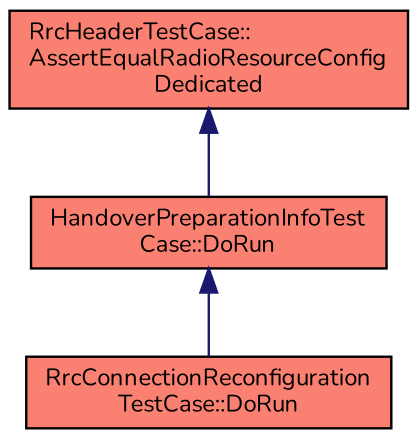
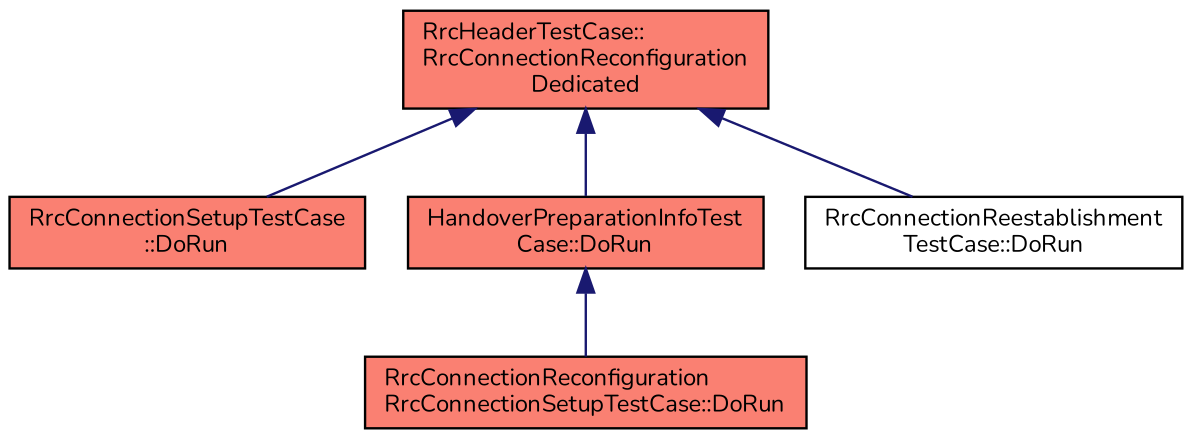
node "RrcHeaderTestCase:: AssertEqualRadioResourceConfig Dedicated": label "RrcHeaderTestCase:: AssertEqualRadioResourceConfig Dedicated" -> "RrcHeaderTestCase:: RrcConnectionReconfiguration Dedicated"
node "RrcConnectionSetupTestCase ::DoRun": added
node "RrcConnectionReestablishment TestCase::DoRun": added
node "RrcConnectionReconfiguration TestCase::DoRun": label "RrcConnectionReconfiguration TestCase::DoRun" -> "RrcConnectionReconfiguration RrcConnectionSetupTestCase::DoRun"
